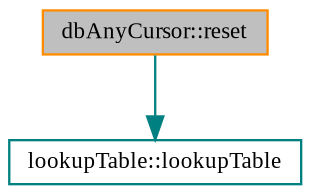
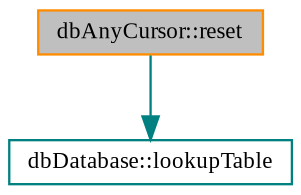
node "lookupTable::lookupTable": label "lookupTable::lookupTable" -> "dbDatabase::lookupTable"
